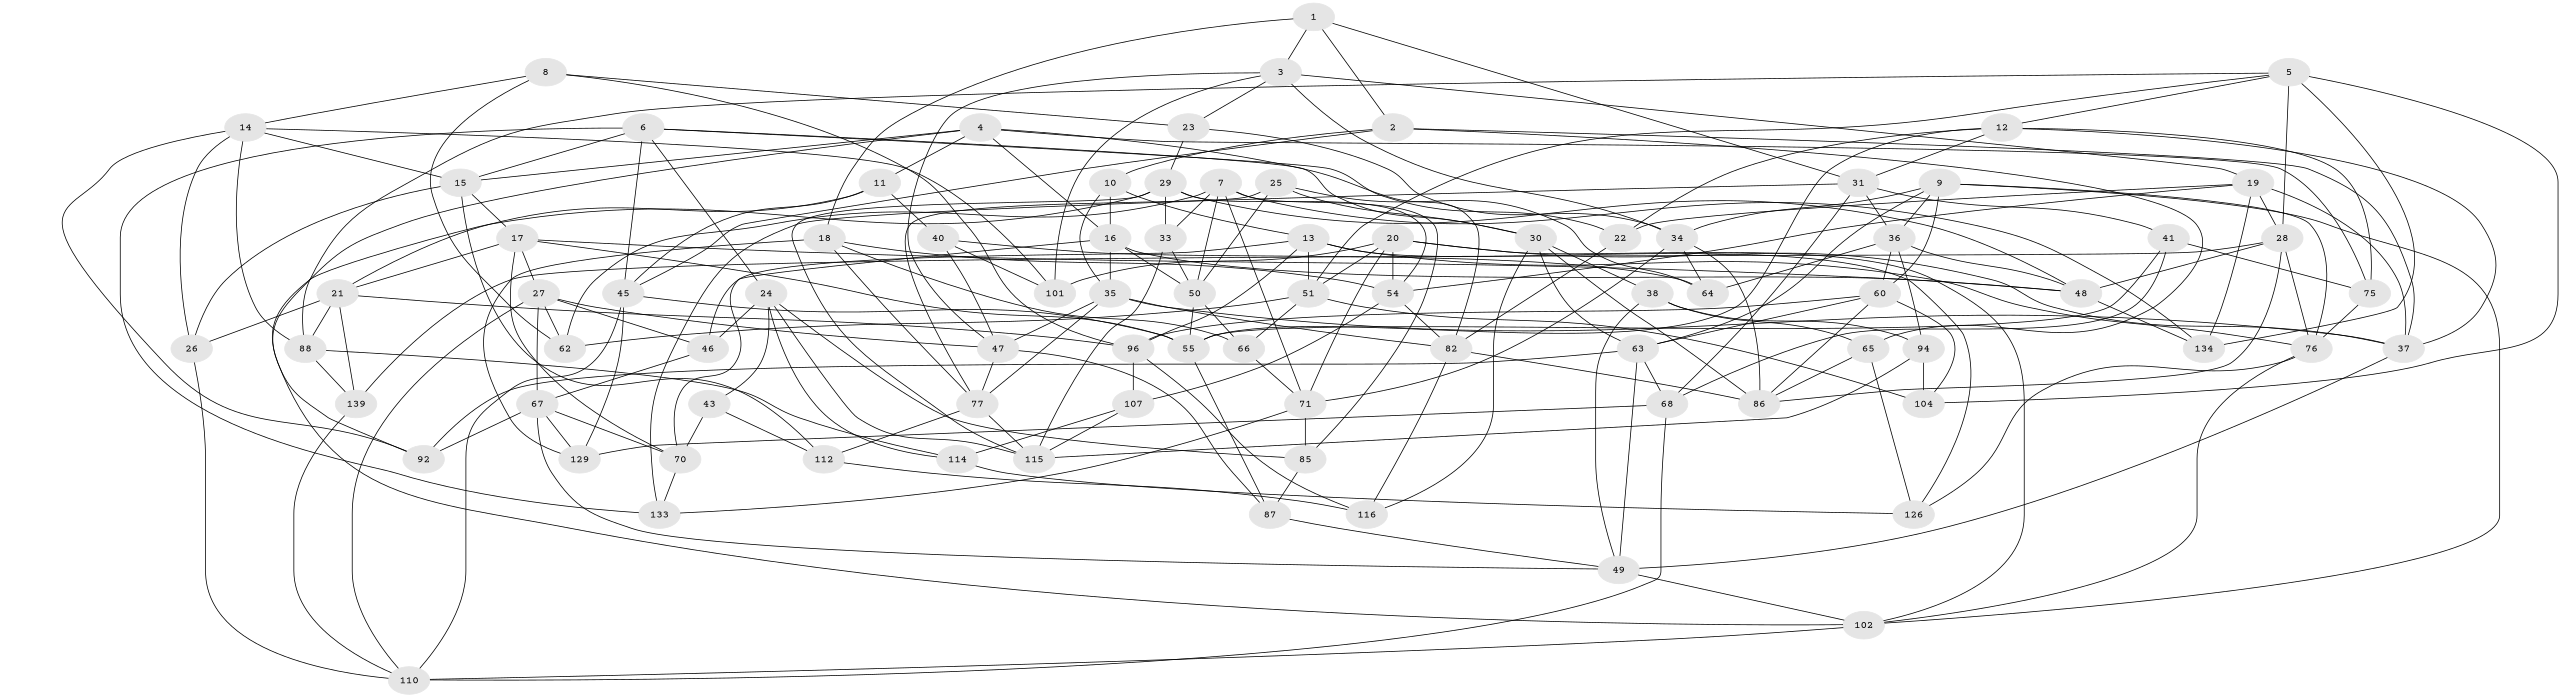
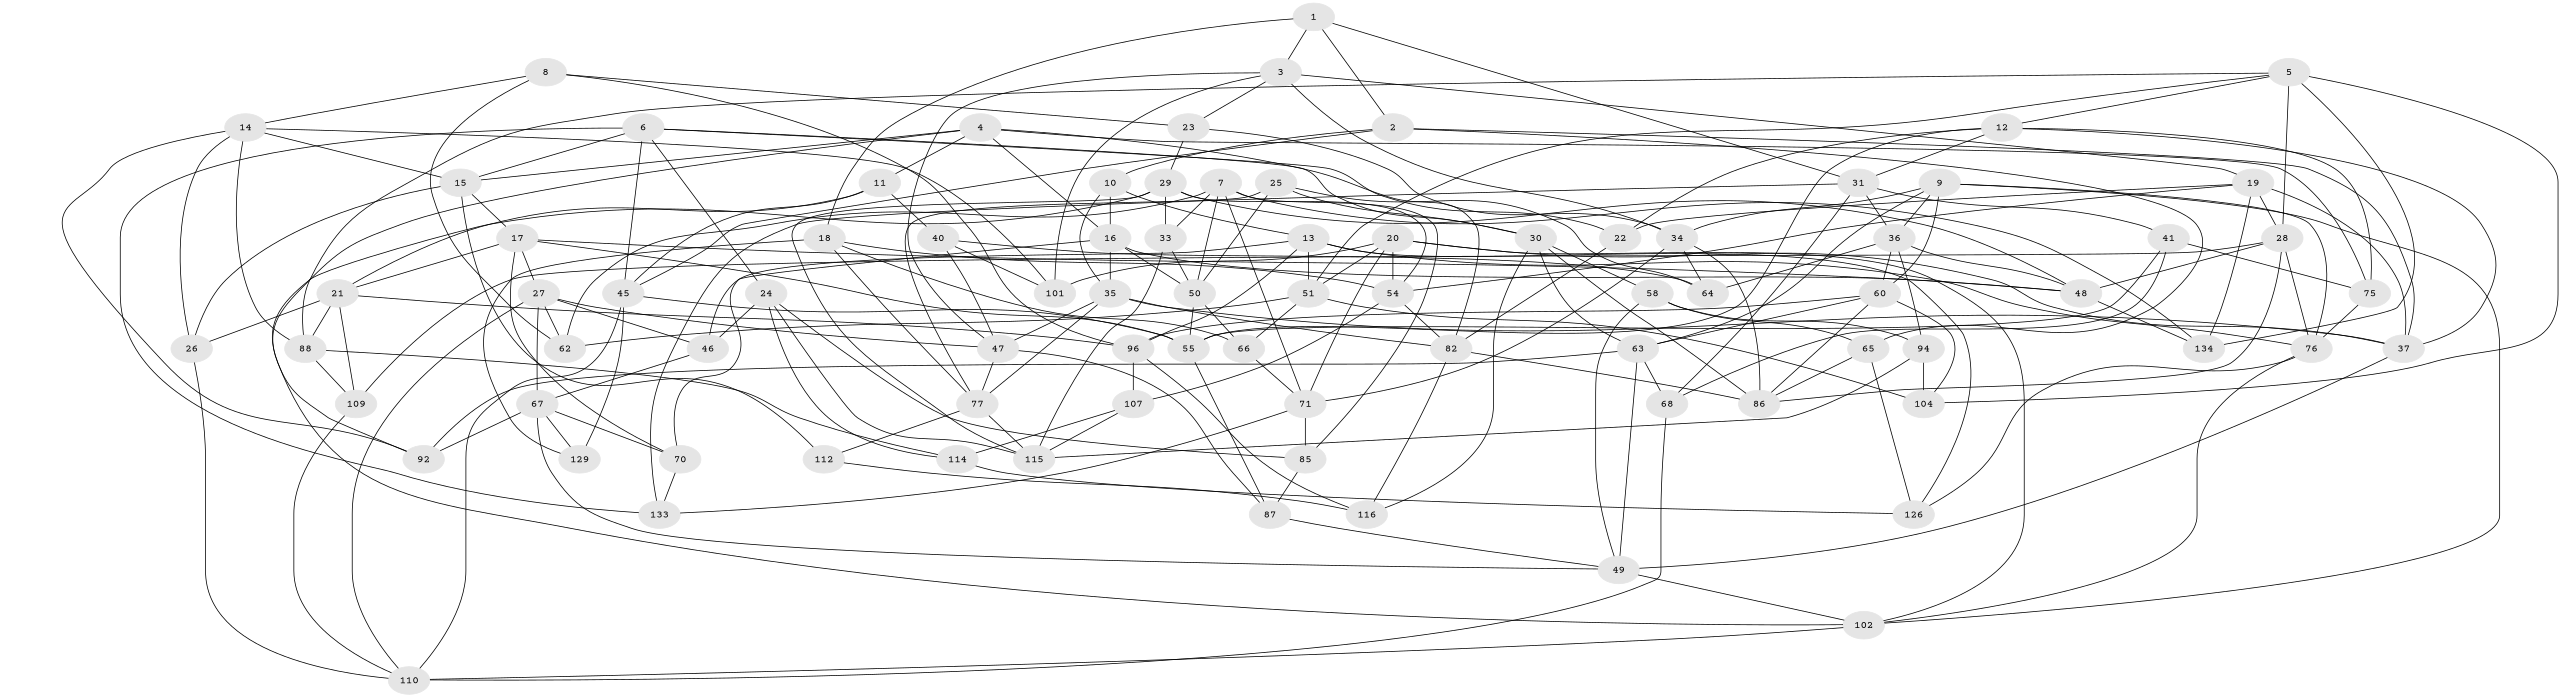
node "38": label "38" -> "58"
node "139": label "139" -> "109"
node "43": removed
edge "68" -- "129": removed
